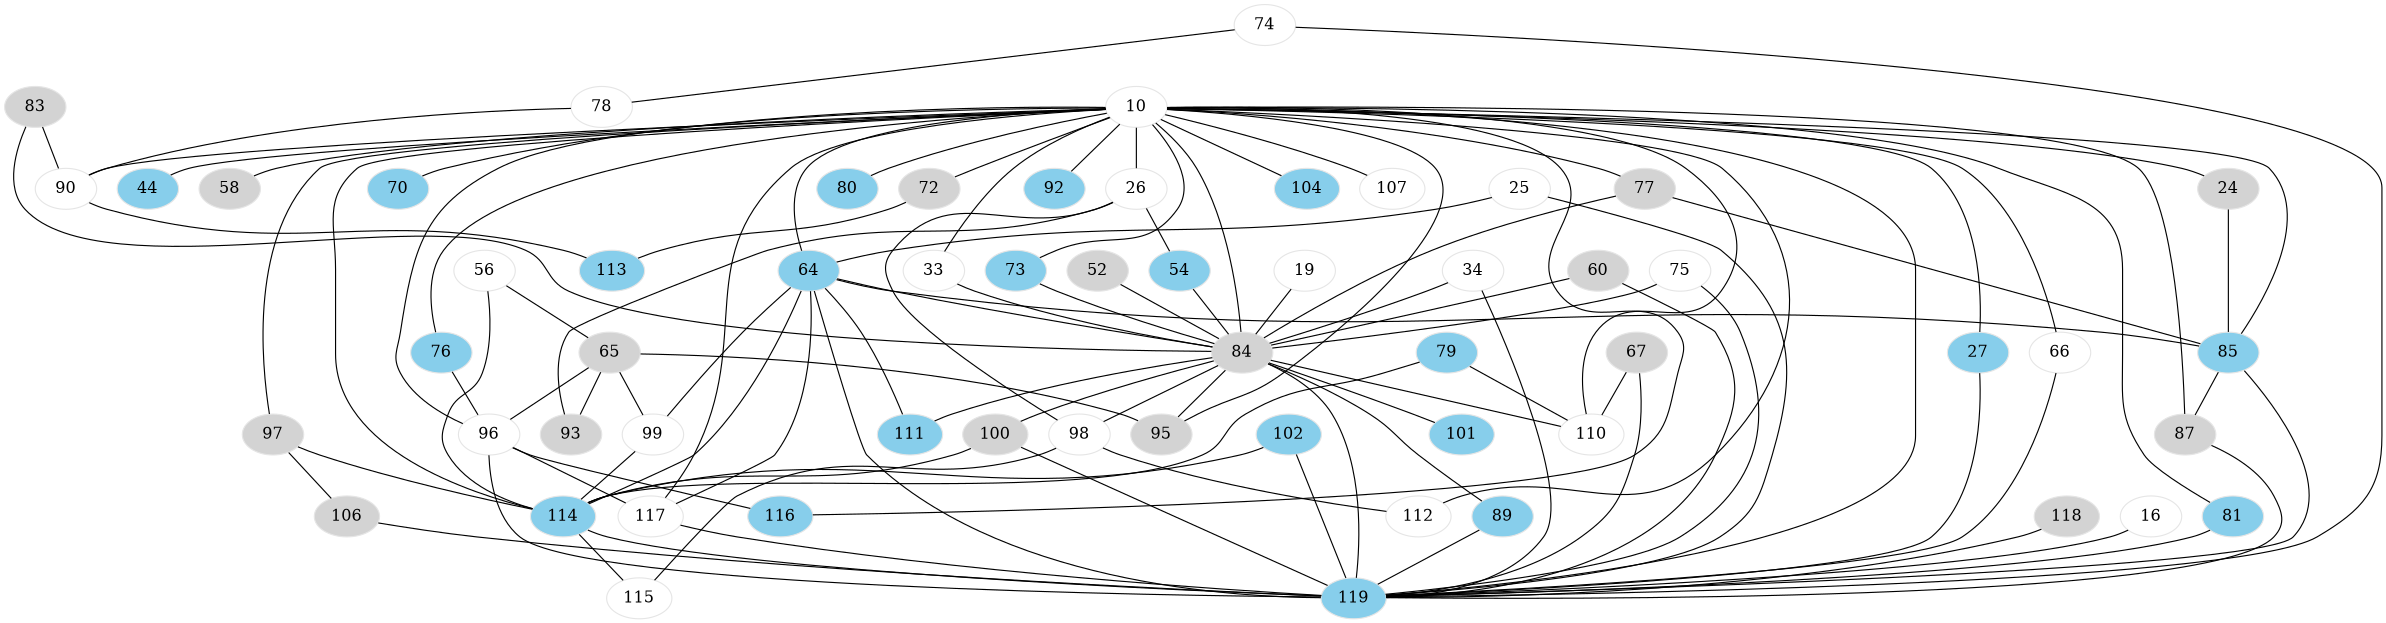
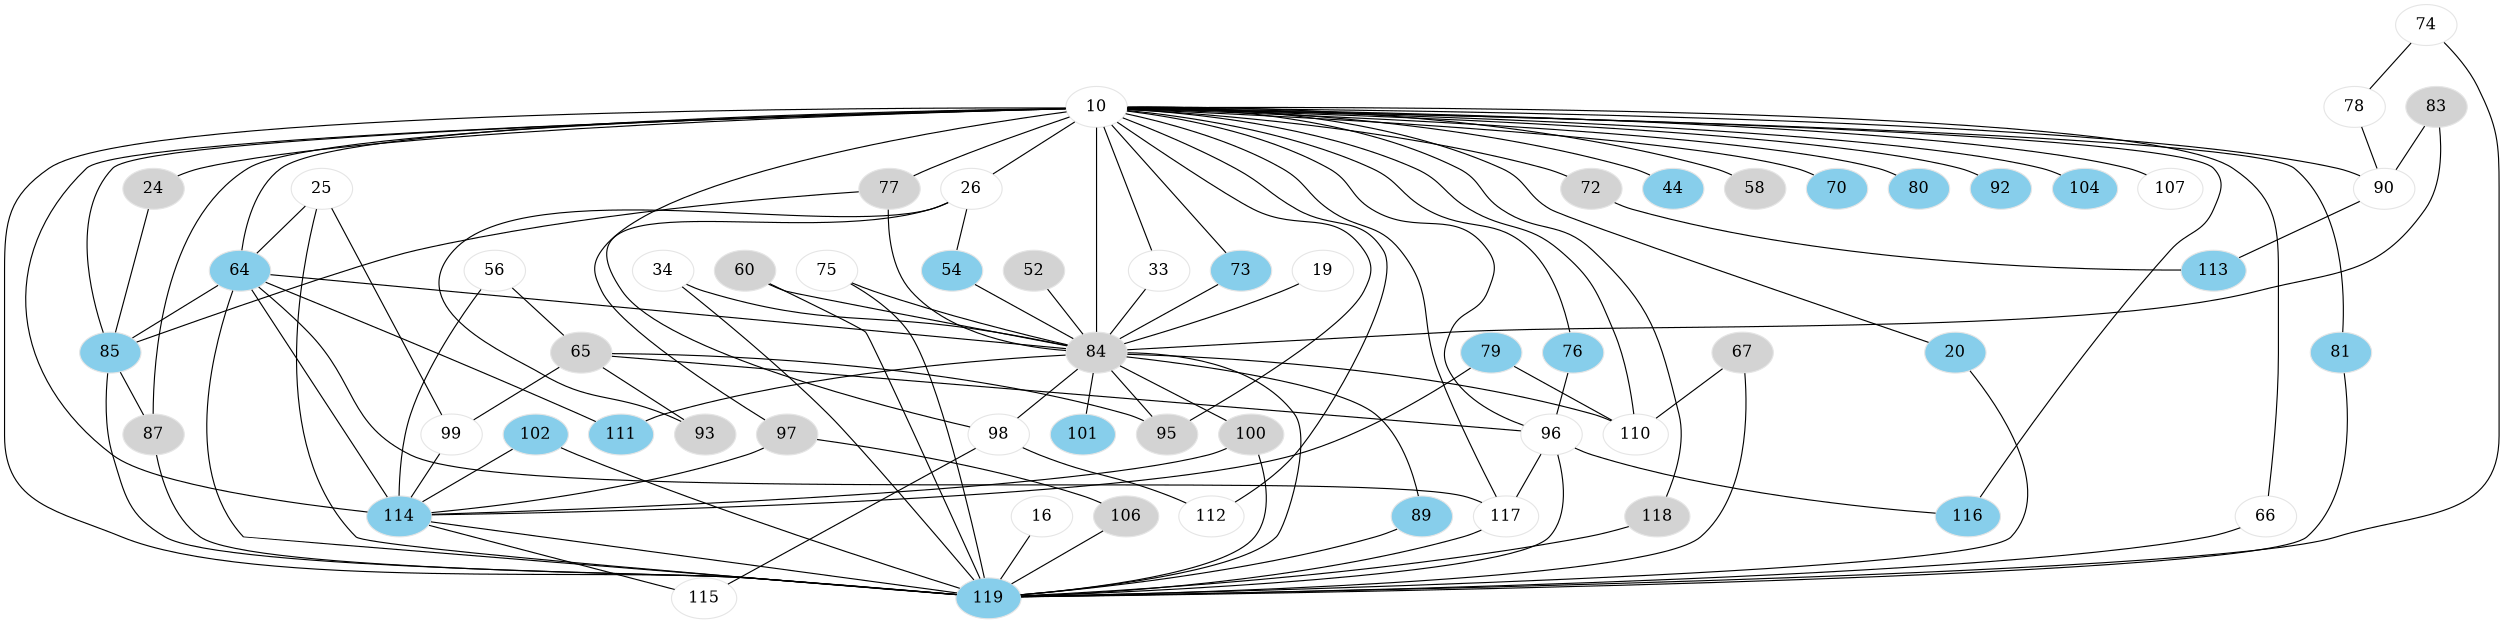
edge "10" -- "118": added
edge "64" -- "99": now "25" -- "99"
node "27": label "27" -> "20"
